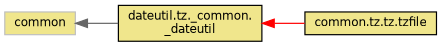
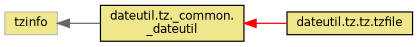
node "common": label "common" -> "tzinfo"
node "common.tz.tz.tzfile": label "common.tz.tz.tzfile" -> "dateutil.tz.tz.tzfile"
